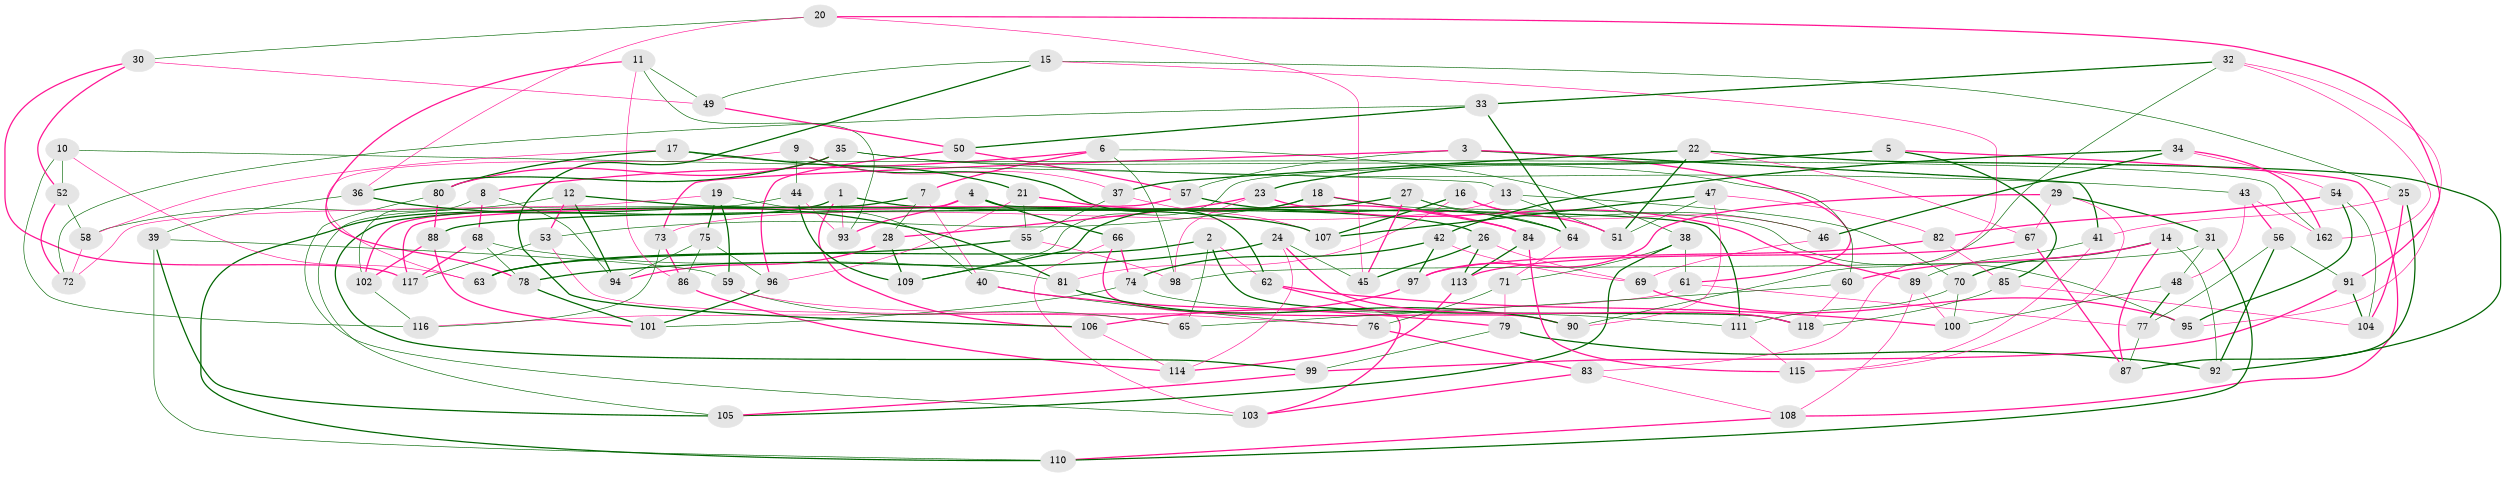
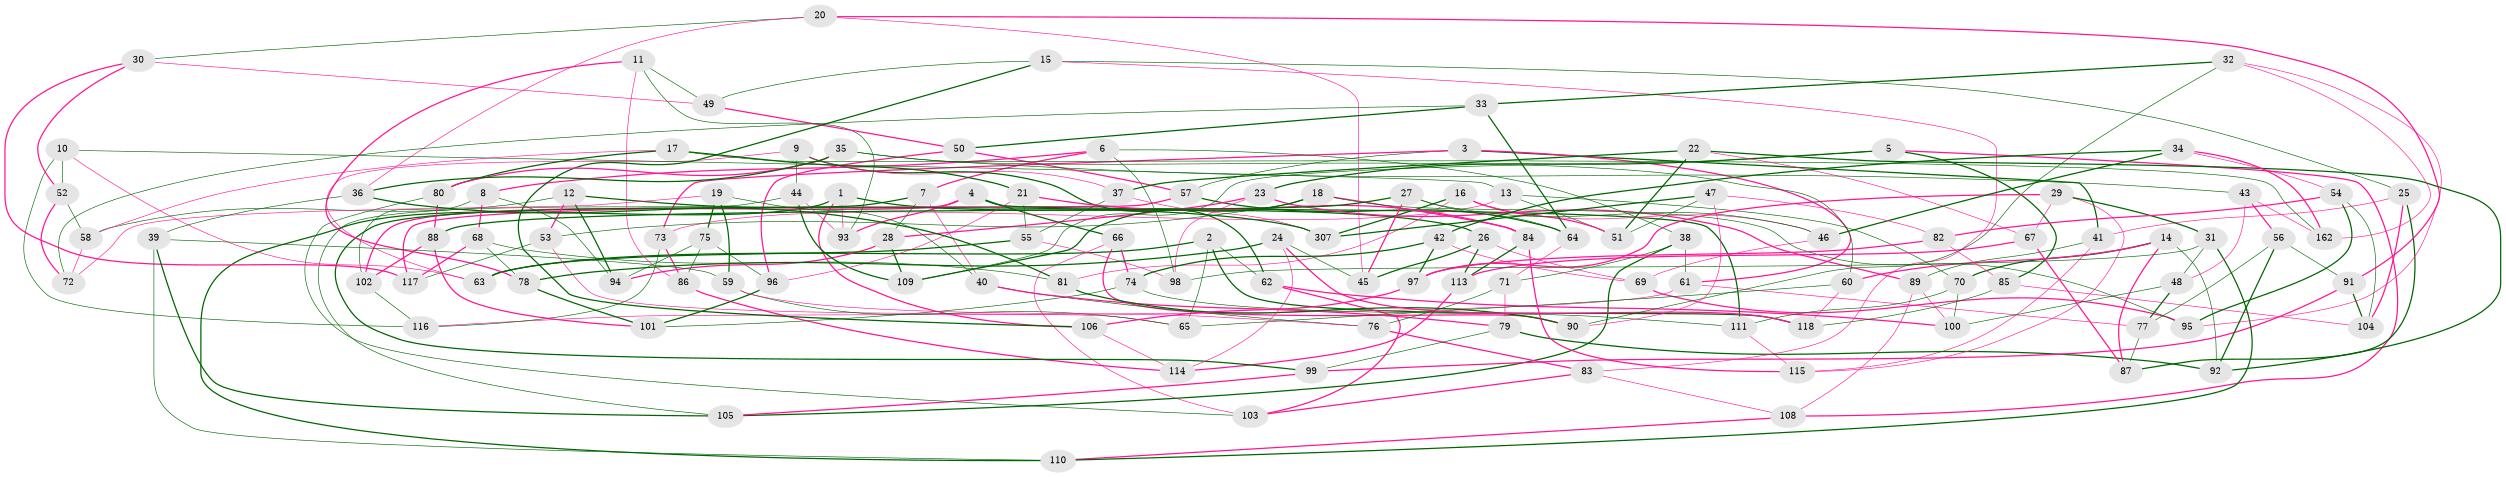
node "107": label "107" -> "307"
edge "2" -- "62": color deeppink -> darkgreen
